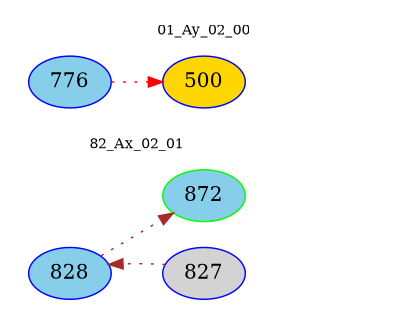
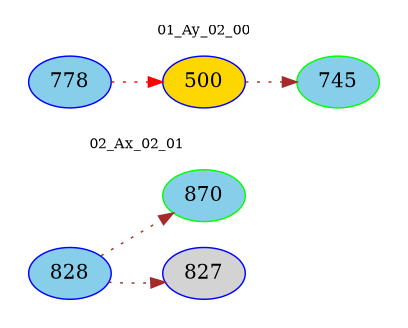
node "776": label "776" -> "778"
node "745": added
cluster "82_Ax_02_01": label "82_Ax_02_01" -> "02_Ax_02_01"
node "872": label "872" -> "870"
edge "827" -> "828": reversed
